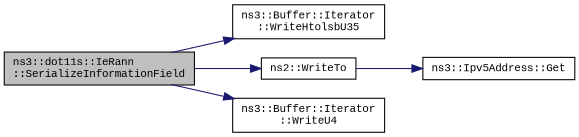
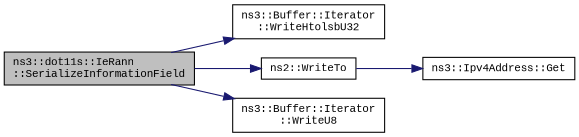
node "ns3::Buffer::Iterator ::WriteHtolsbU35": label "ns3::Buffer::Iterator ::WriteHtolsbU35" -> "ns3::Buffer::Iterator ::WriteHtolsbU32"
node "ns3::Ipv5Address::Get": label "ns3::Ipv5Address::Get" -> "ns3::Ipv4Address::Get"
node "ns3::Buffer::Iterator ::WriteU4": label "ns3::Buffer::Iterator ::WriteU4" -> "ns3::Buffer::Iterator ::WriteU8"
